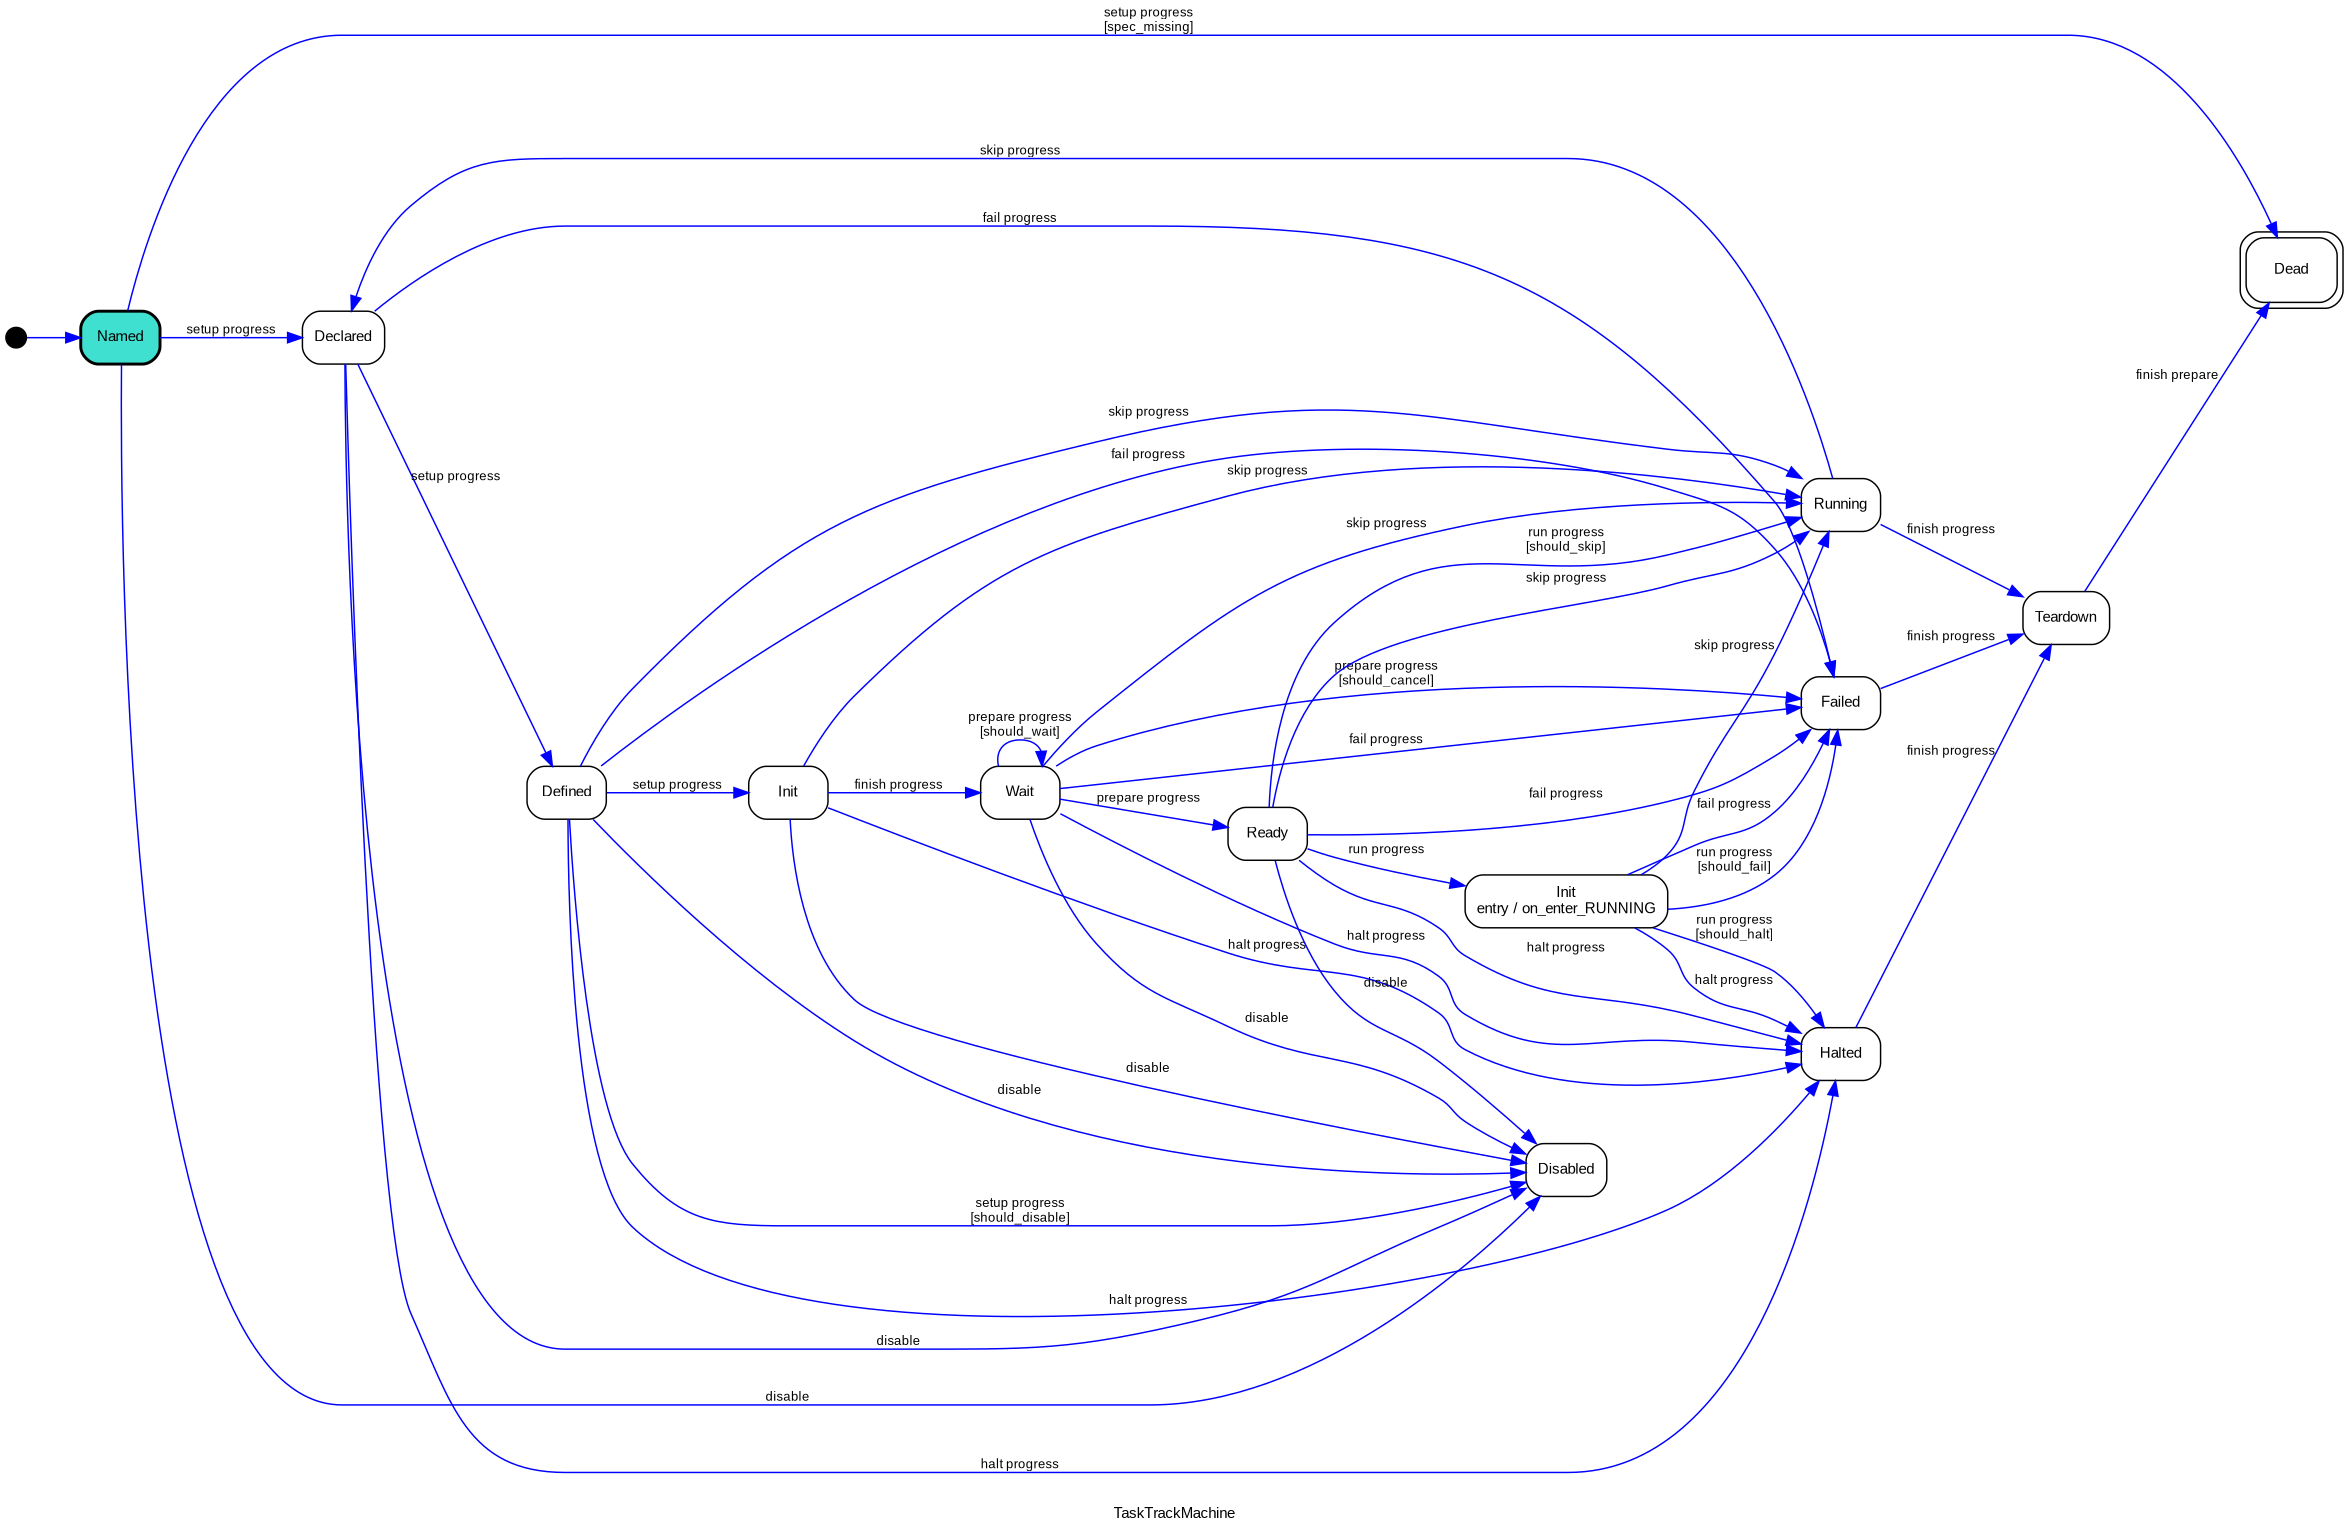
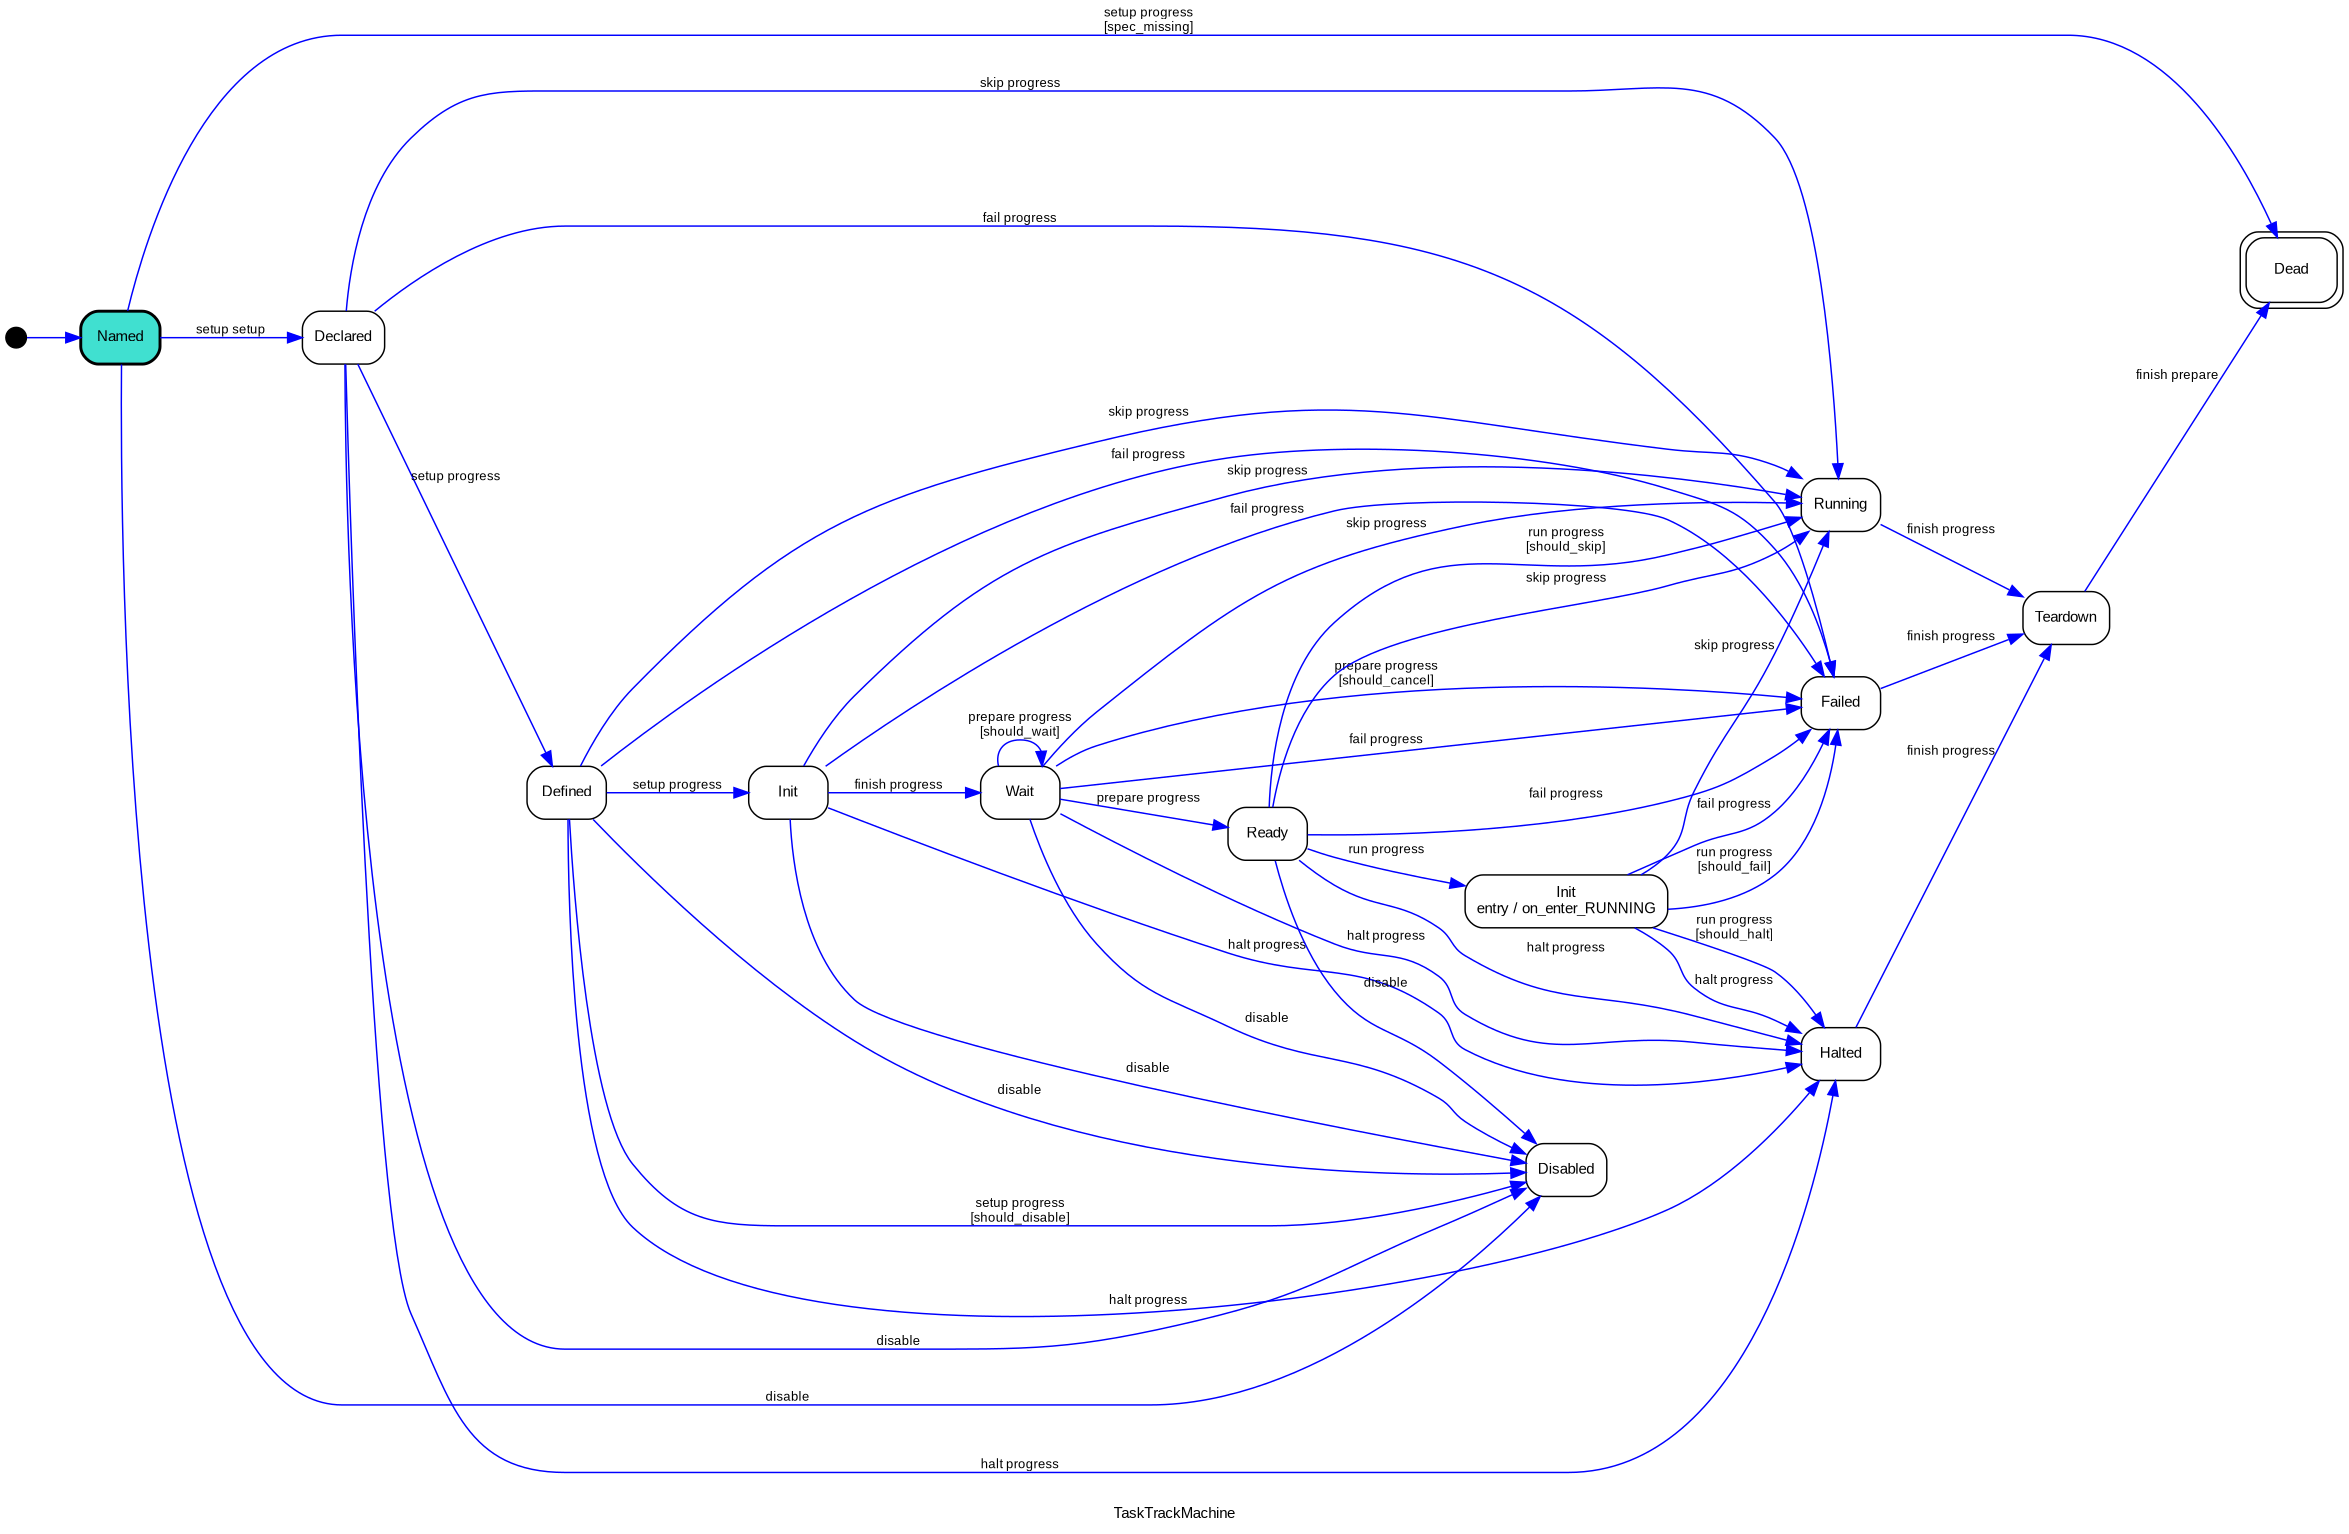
edge "Running" -> "Declared": reversed
edge "Named" -> "Declared": label "setup progress" -> "setup setup"
edge "Init" -> "Failed": added, label "fail progress"
